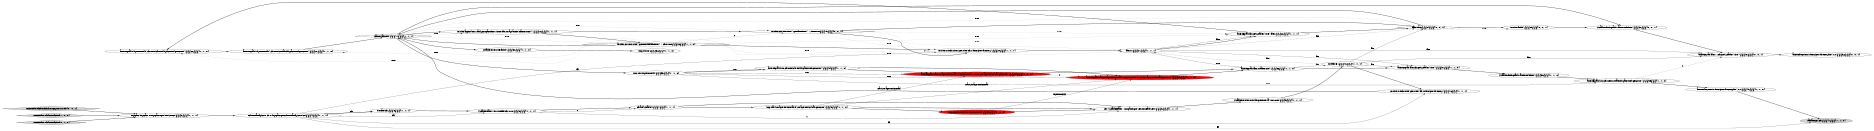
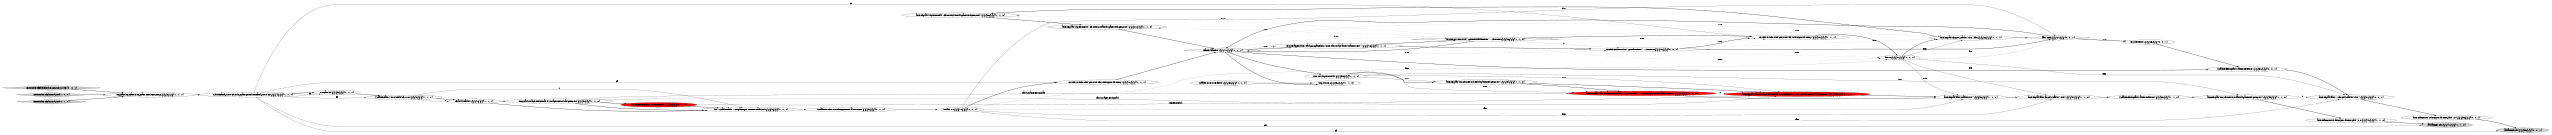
edge "scanner.hasNext()@@@17@@@['1', '1', '1']" -> "sstables = rewriter.finish()@@@30@@@['1', '1', '0']": now "scanner.hasNext()@@@17@@@['1', '1', '1']" -> "long sum = 0@@@32@@@['1', '1', '0']"
edge "assertEquals(files,sstables.size())@@@36@@@['1', '1', '0']" -> "int files = 1@@@10@@@['1', '1', '1']": reversed
node "validateCFS(cfs)@@@33@@@['0', '0', '1']": added
